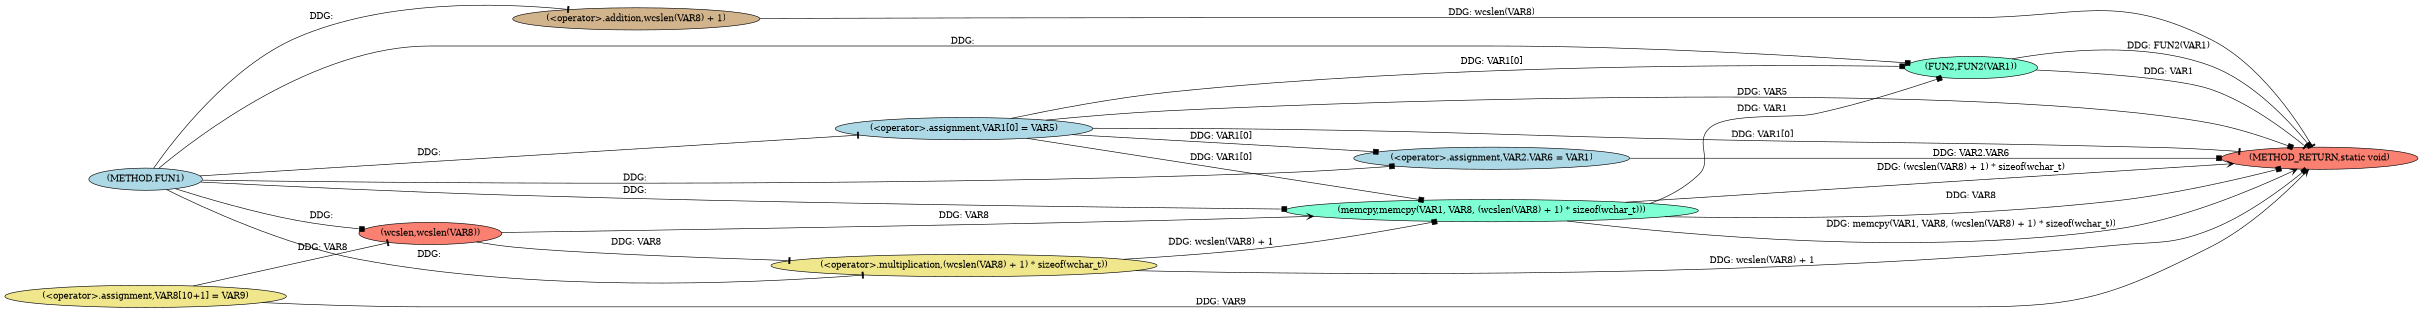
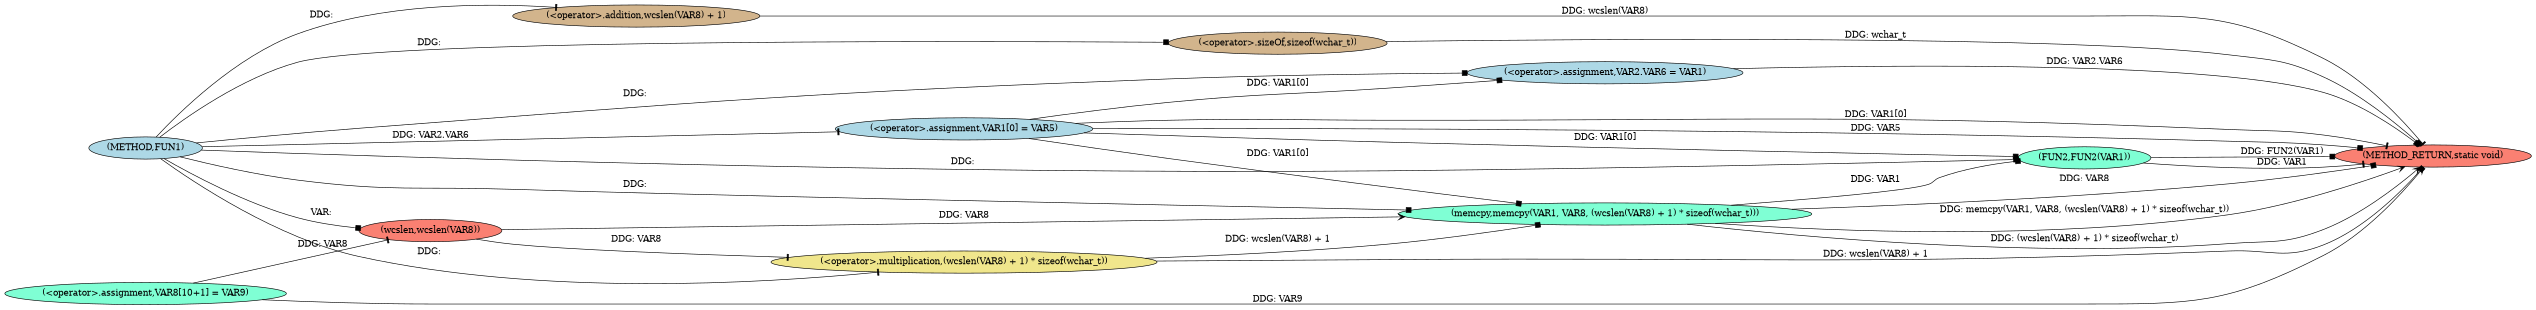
node "(<operator>.sizeOf,sizeof(wchar_t))": added
edge "(METHOD,FUN1)" -> "(<operator>.assignment,VAR1[0] = VAR5)": label "DDG: " -> "DDG: VAR2.VAR6"
edge "(METHOD,FUN1)" -> "(wcslen,wcslen(VAR8))": label "DDG: " -> "VAR: "
node "(<operator>.assignment,VAR8[10+1] = VAR9)": fillcolor khaki -> aquamarine
